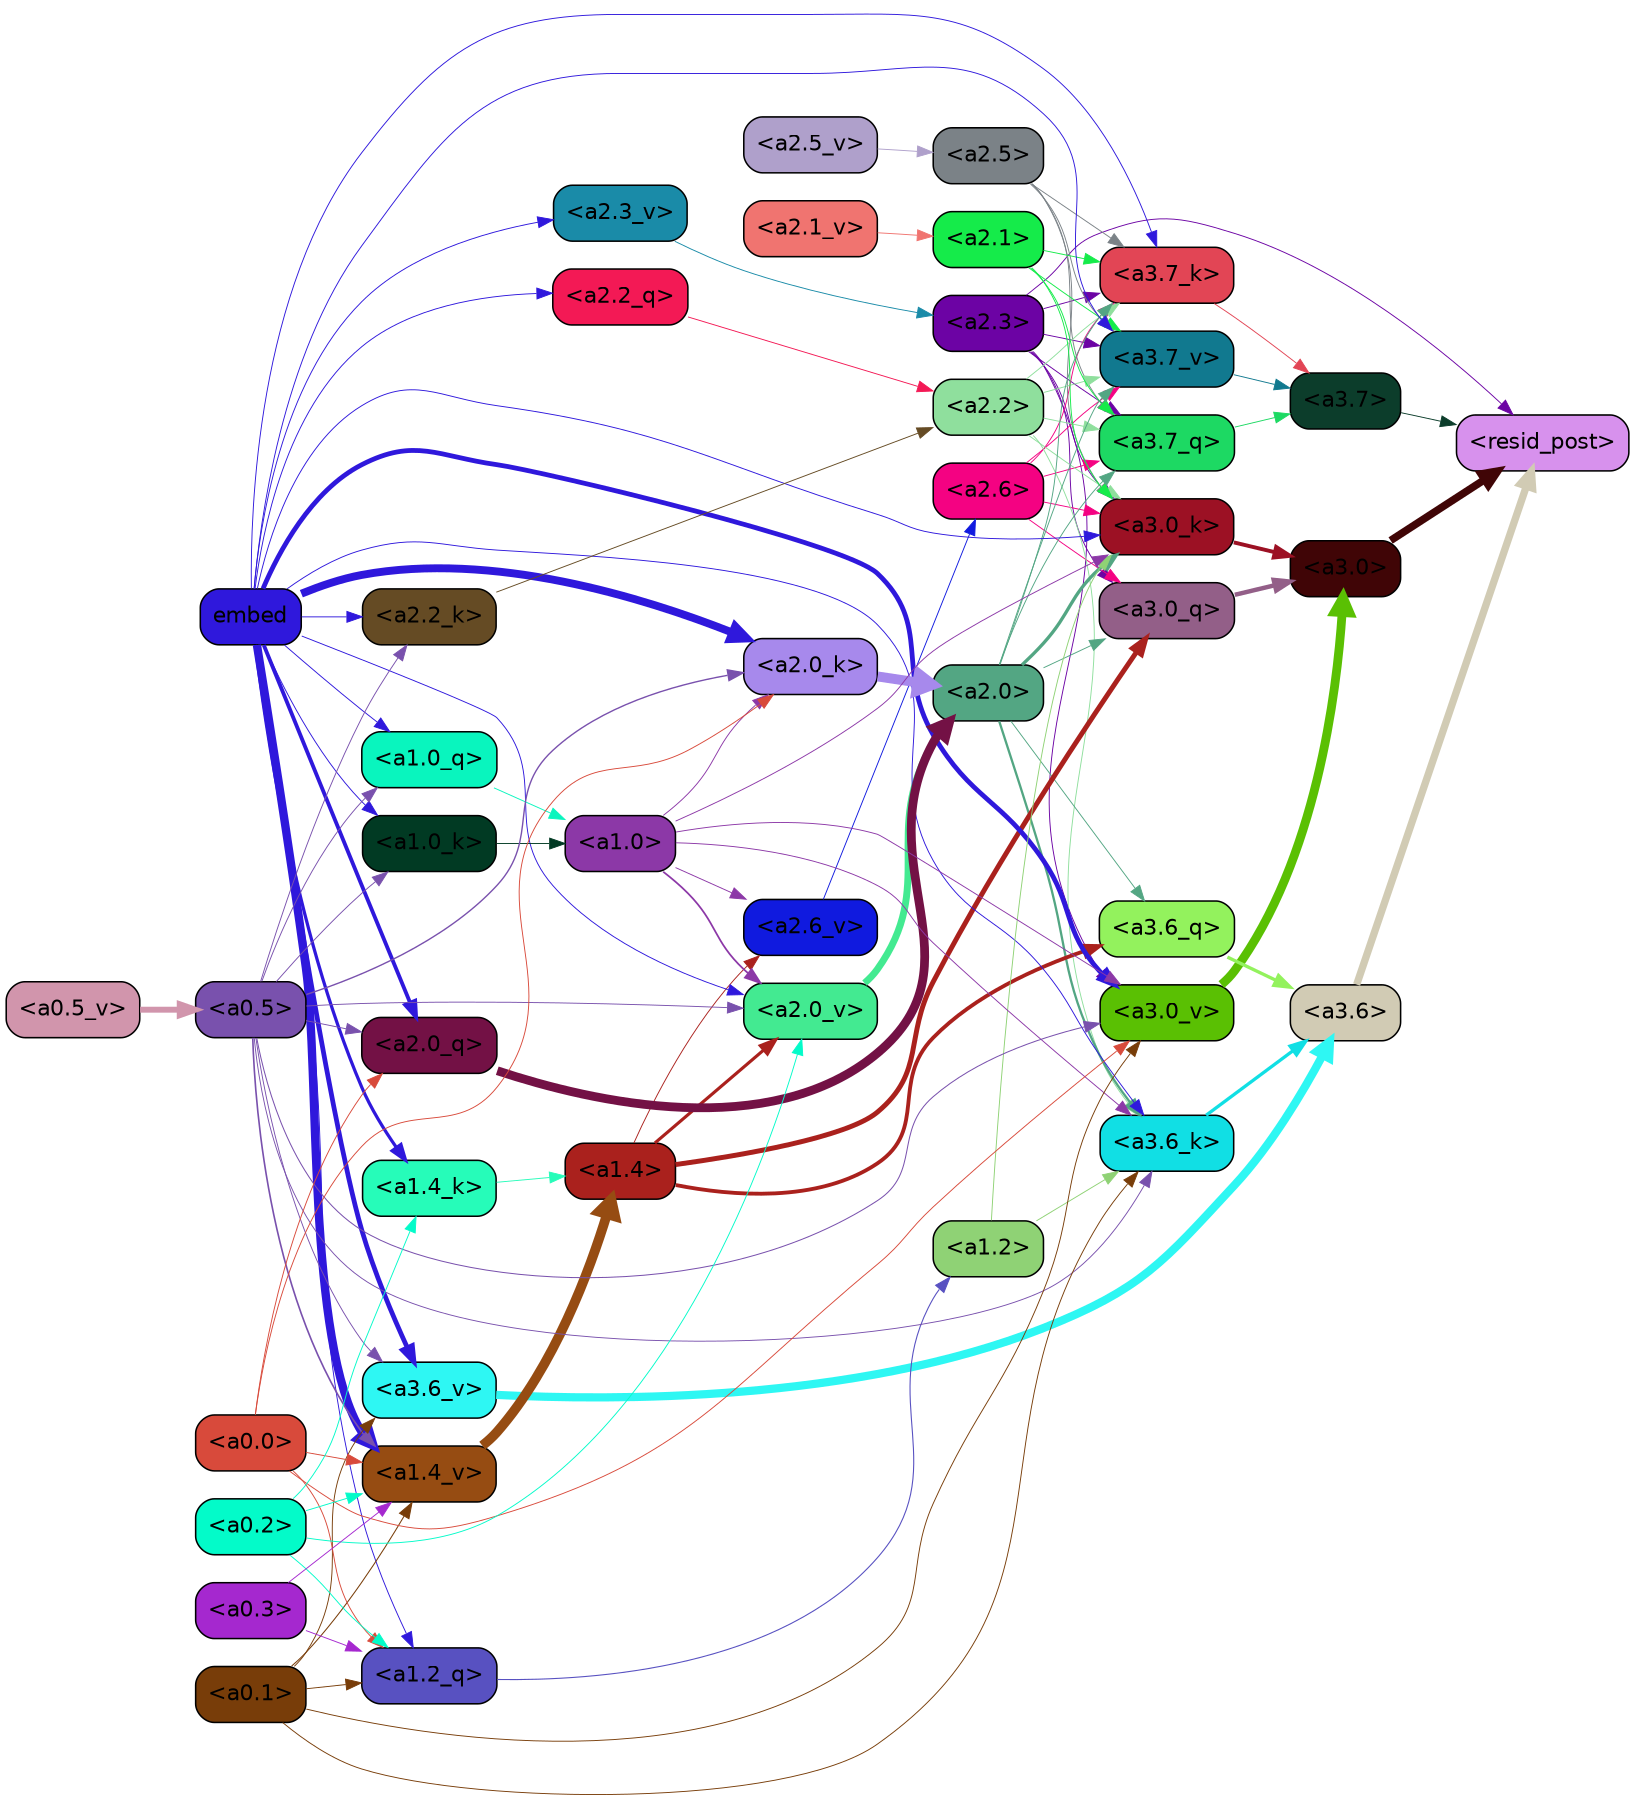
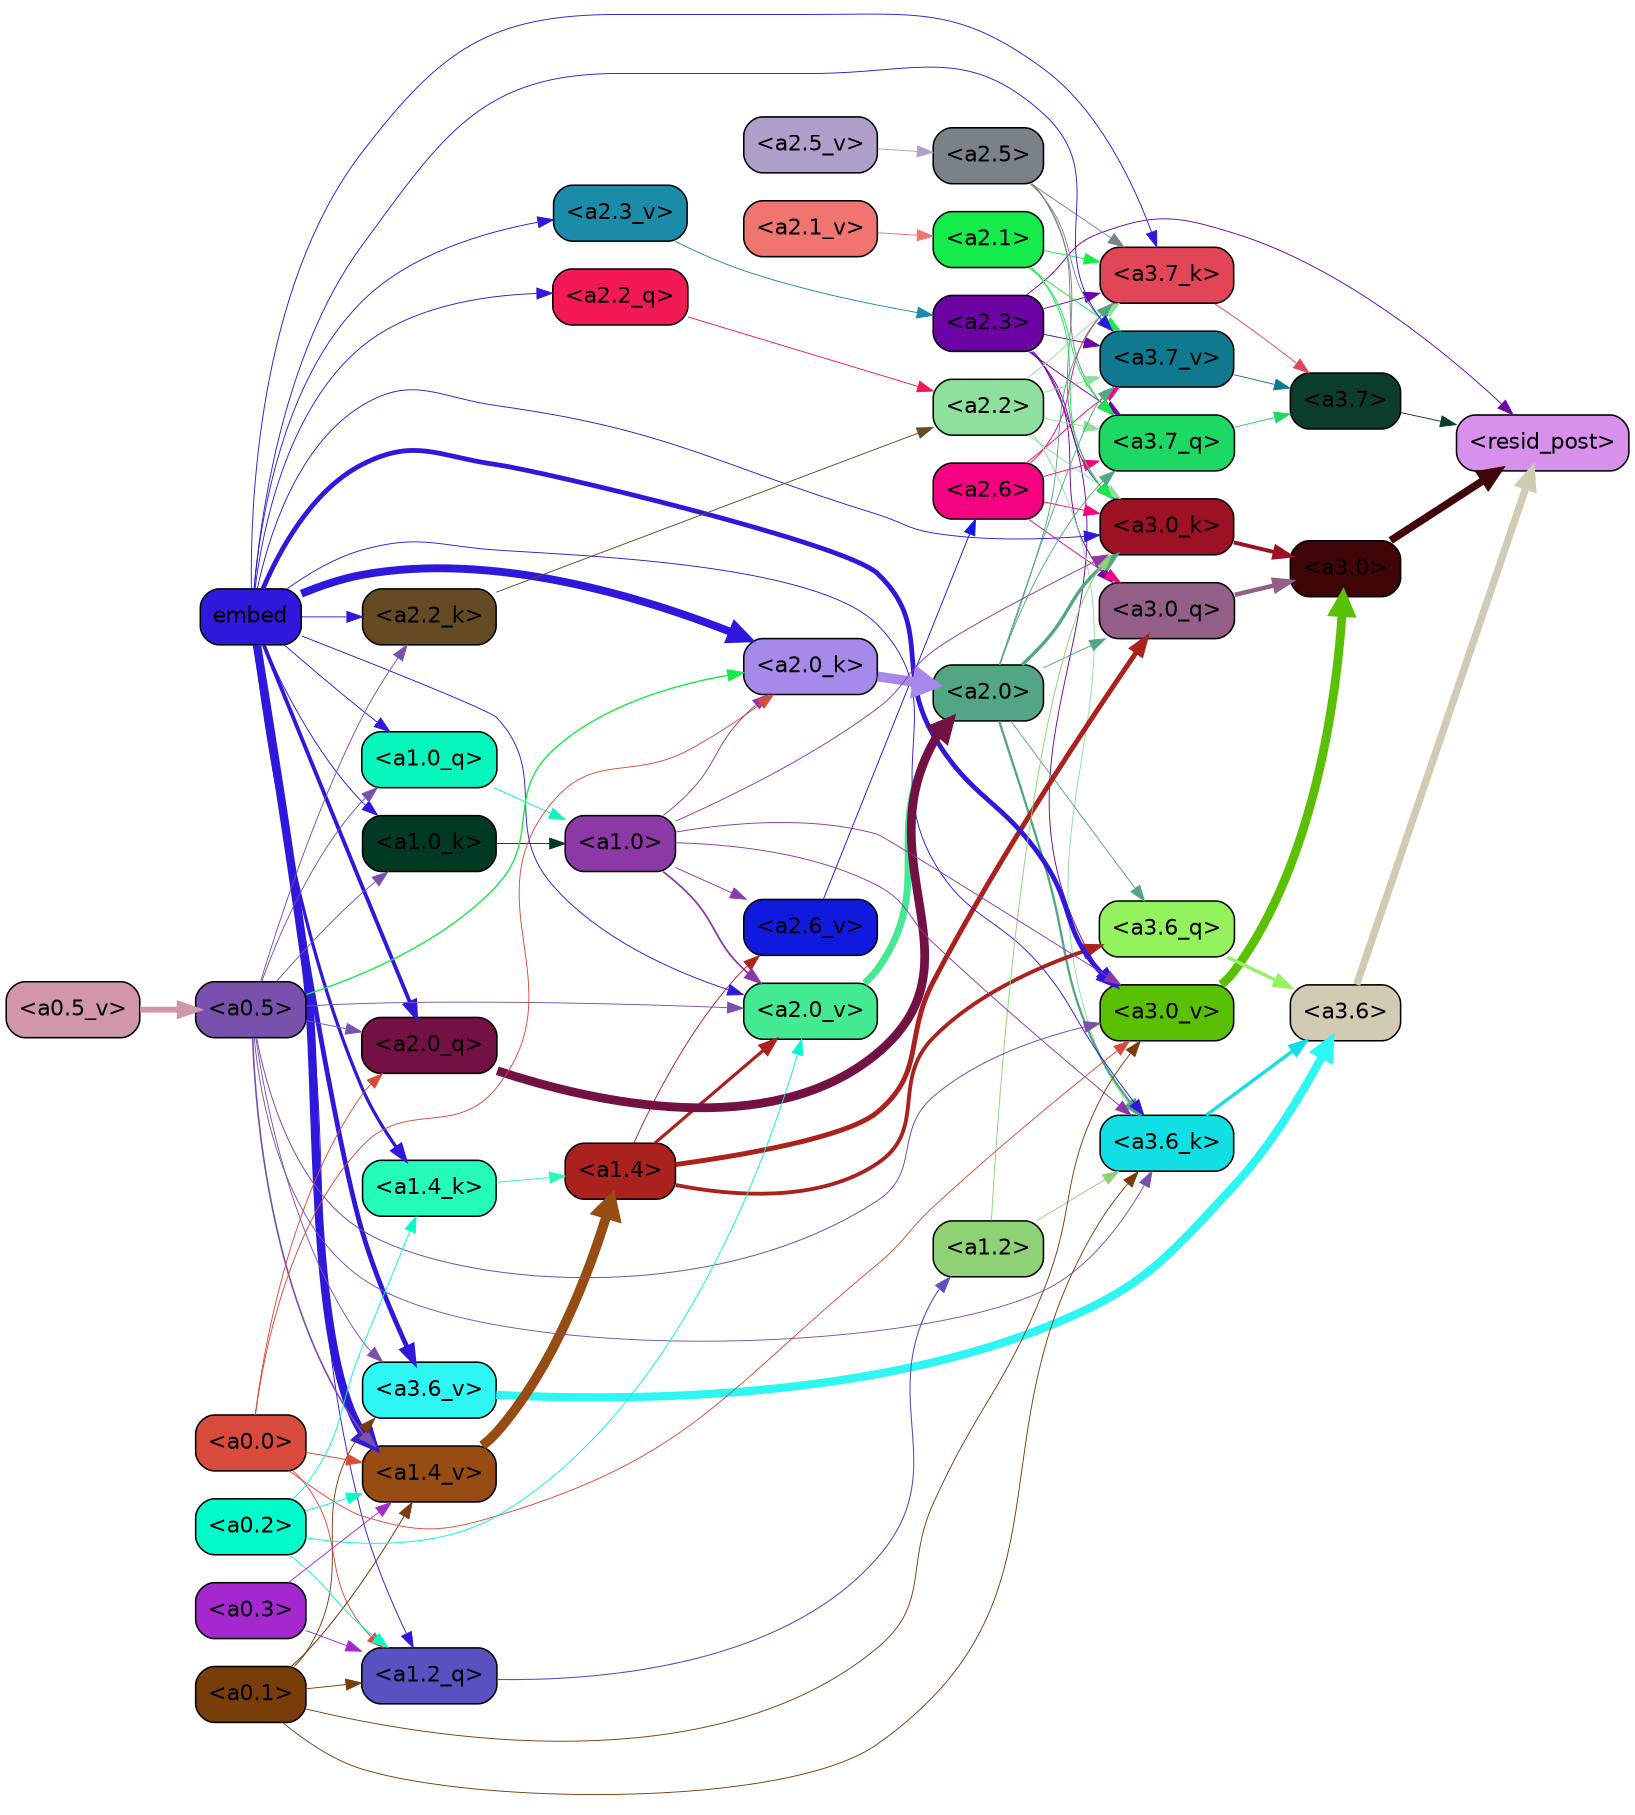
edge "<a0.5>" -> "<a2.0_k>": color #7951ad -> #15eb4a
